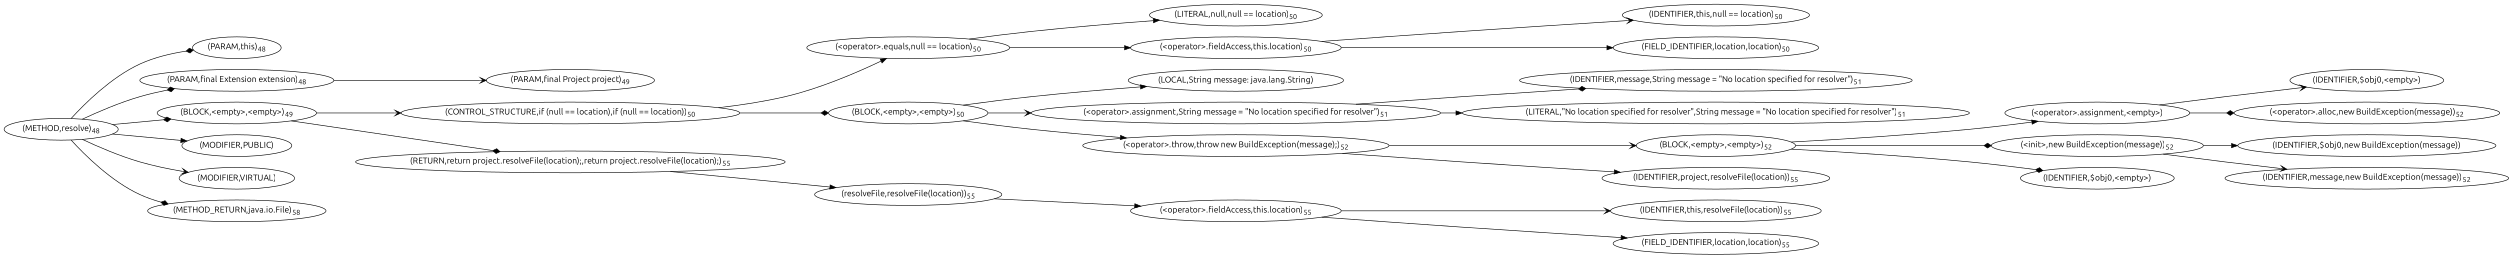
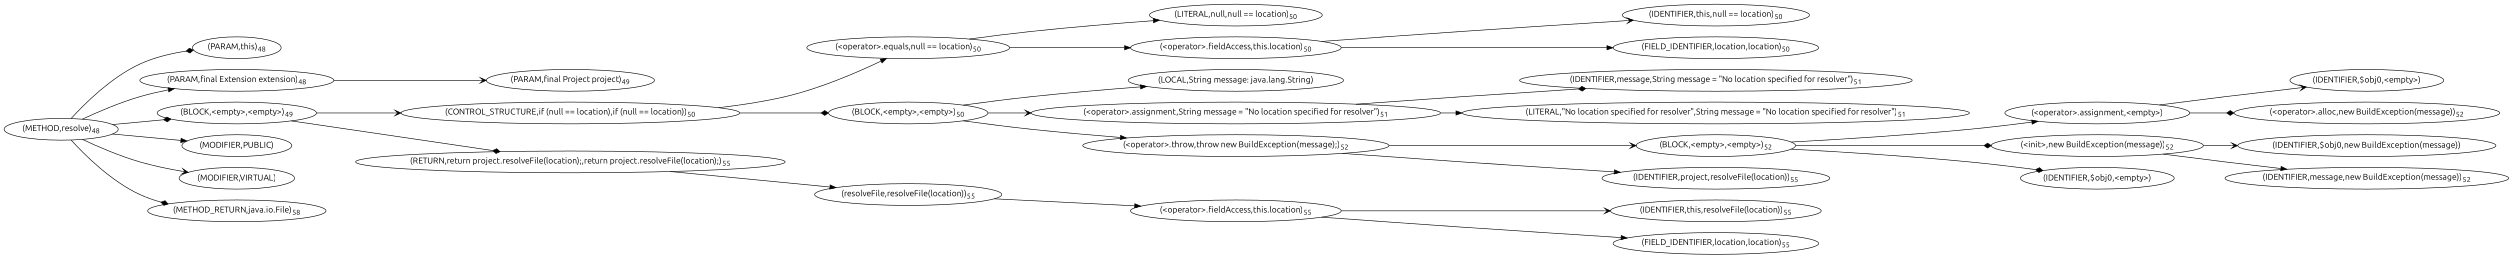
edge "(METHOD,resolve)" -> "(PARAM,final Extension extension)": arrowhead diamond -> normal
edge "(<init>,new BuildException(message))" -> "(IDENTIFIER,$obj0,new BuildException(message))": arrowhead normal -> vee
edge "(<init>,new BuildException(message))" -> "(IDENTIFIER,message,new BuildException(message))": arrowhead vee -> normal
